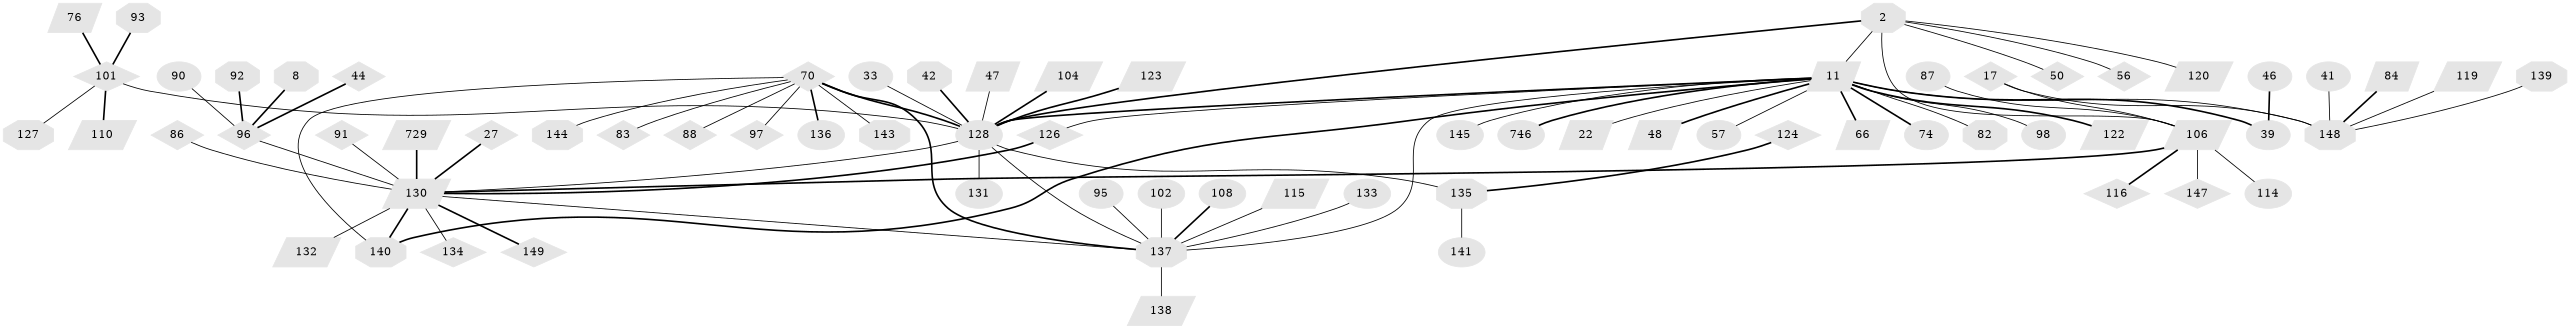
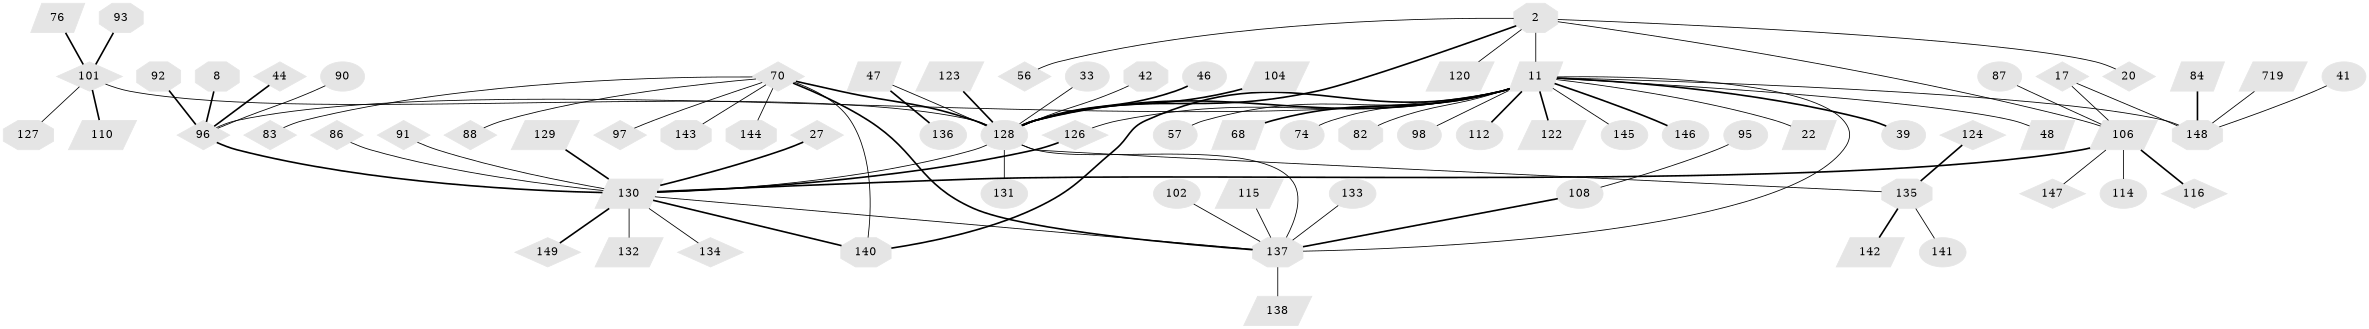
node "50": label "50" -> "20"
node "119": label "119" -> "719"
node "139": removed
edge "11" -- "48": style bold -> solid
edge "70" -- "136": now "47" -- "136"
edge "42" -- "128": style bold -> solid
edge "11" -- "74": style bold -> solid
edge "46" -- "39": now "46" -- "128"
edge "11" -- "96": added
node "729": label "729" -> "129"
node "112": added
node "746": label "746" -> "146"
node "66": label "66" -> "68"
edge "96" -- "130": style solid -> bold
edge "95" -- "137": now "95" -- "108"
node "142": added
